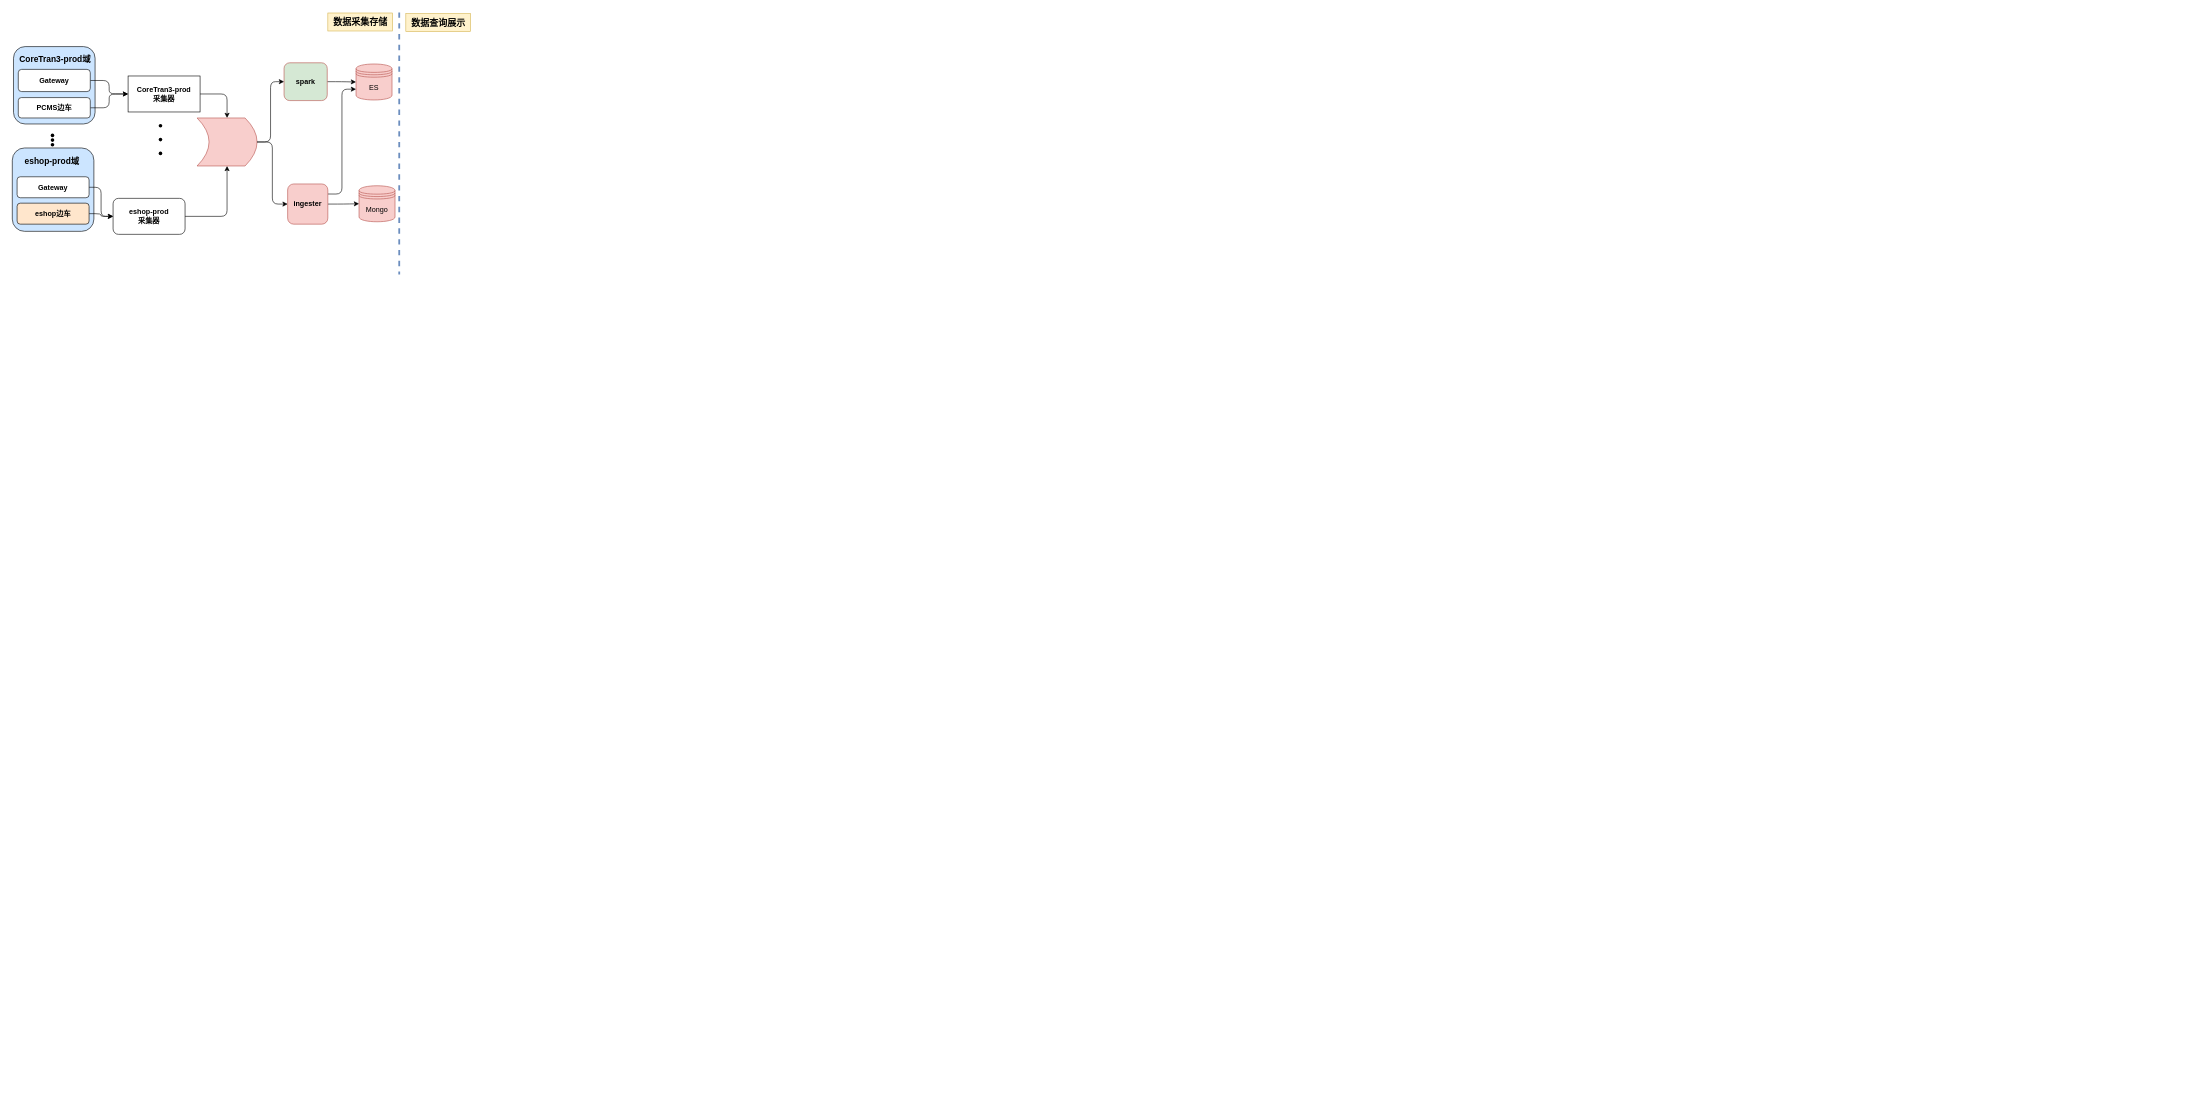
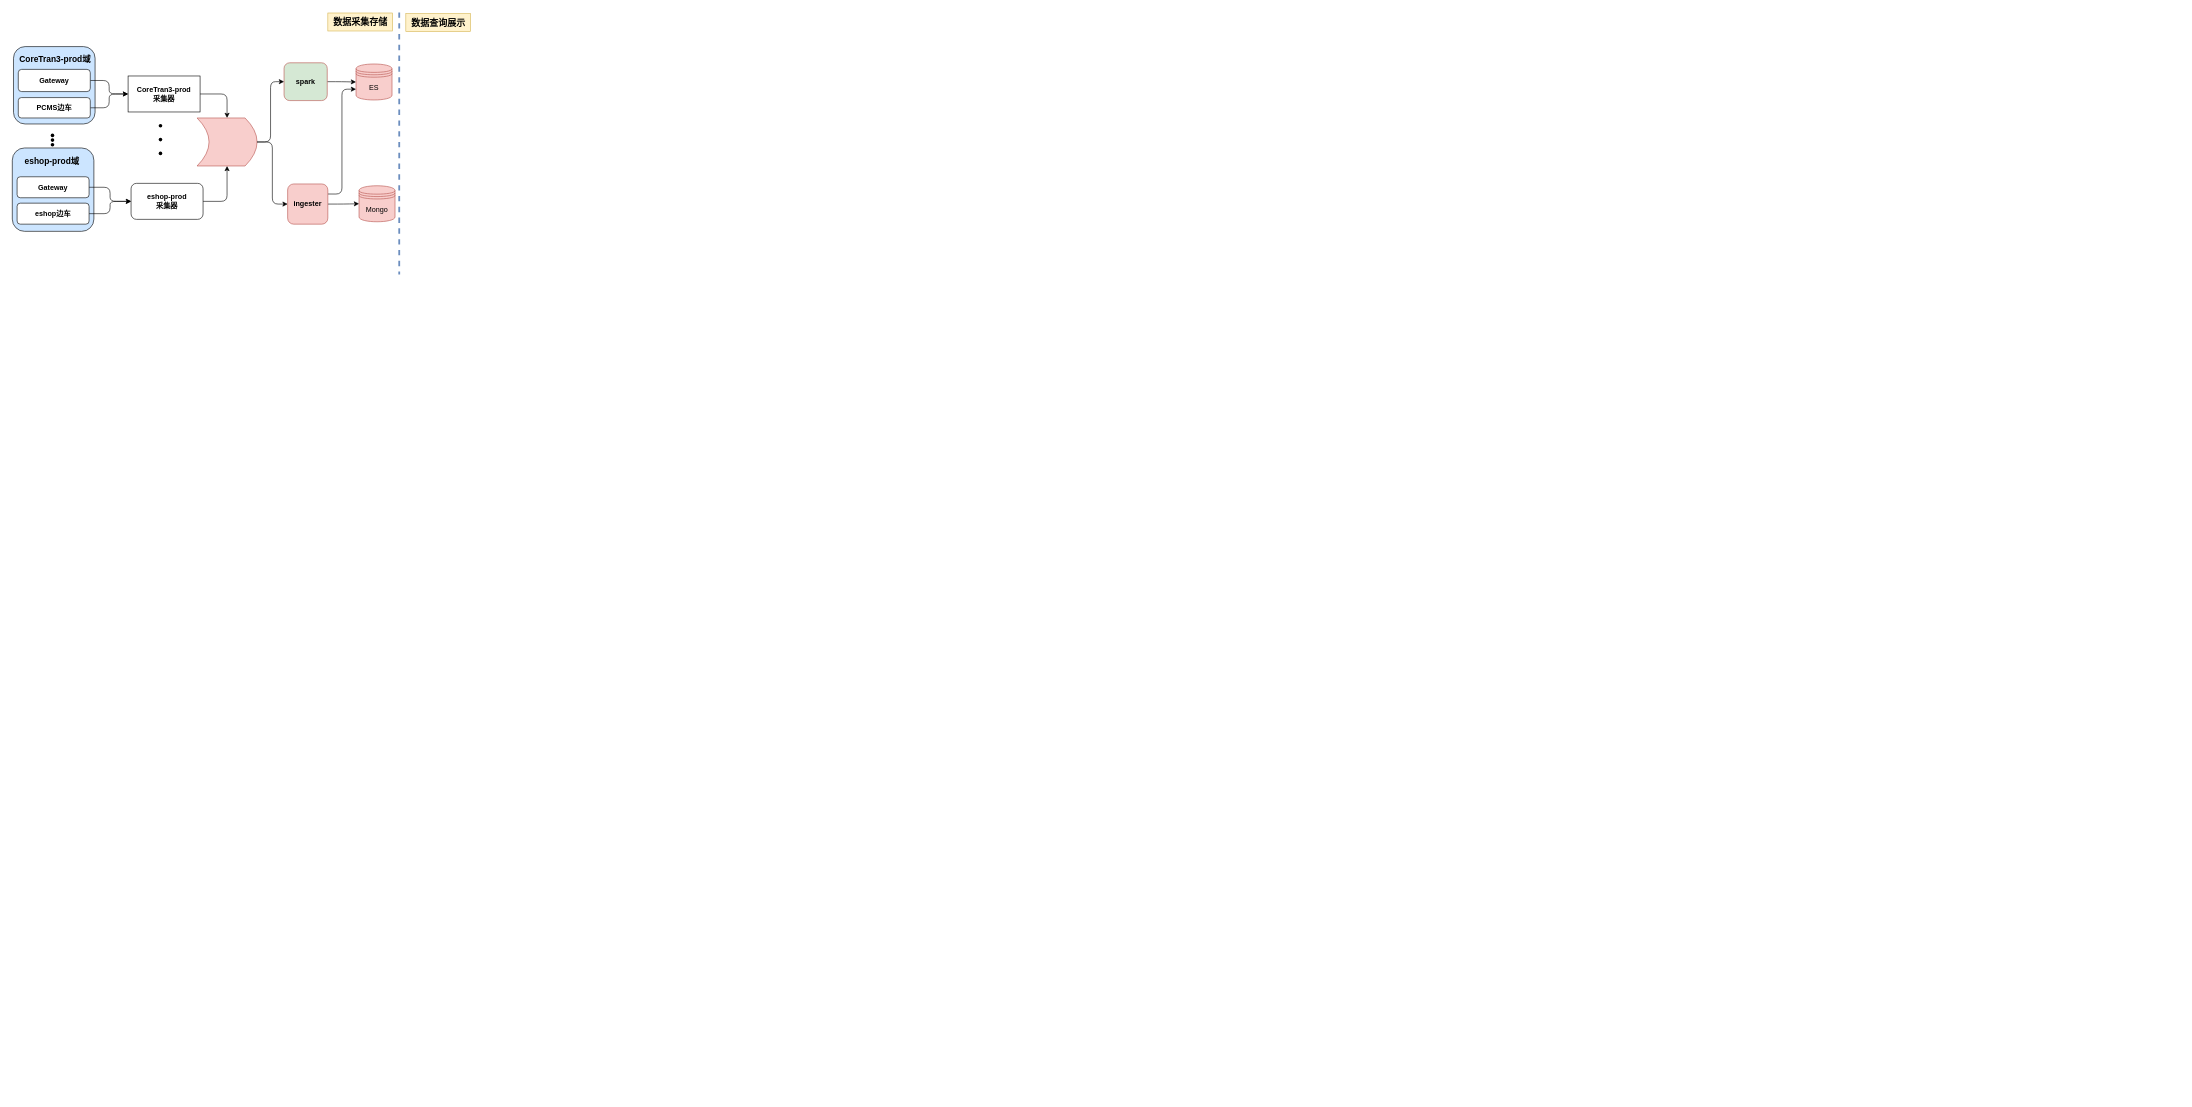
node "eshop边车": fillcolor #ffe6cc -> #ffffff
node "eshop-prod 采集器": moved (149, 216) -> (167, 201)
